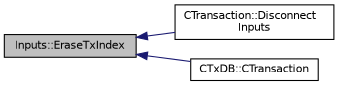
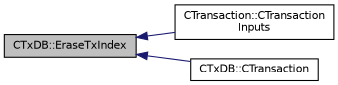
node "CTransaction::Disconnect Inputs": label "CTransaction::Disconnect Inputs" -> "CTransaction::CTransaction Inputs"
node "Inputs::EraseTxIndex": label "Inputs::EraseTxIndex" -> "CTxDB::EraseTxIndex"
